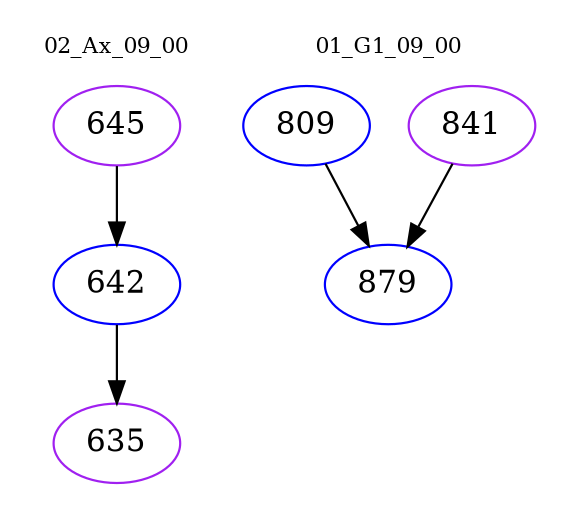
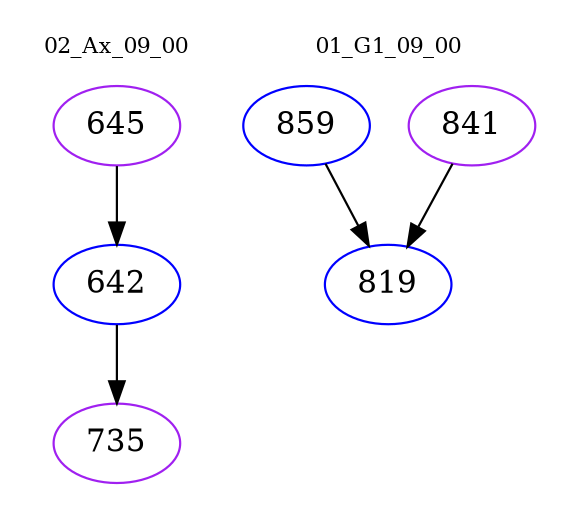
node "809": label "809" -> "859"
node "879": label "879" -> "819"
node "635": label "635" -> "735"
